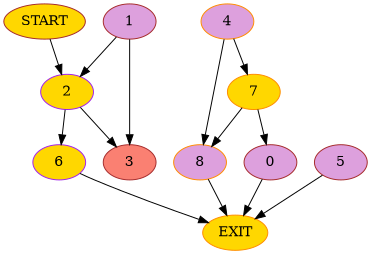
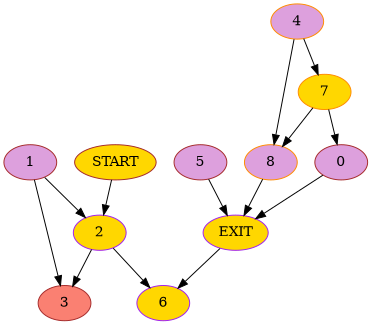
edge "6" -> "EXIT": reversed
node "EXIT": color darkorange -> purple
